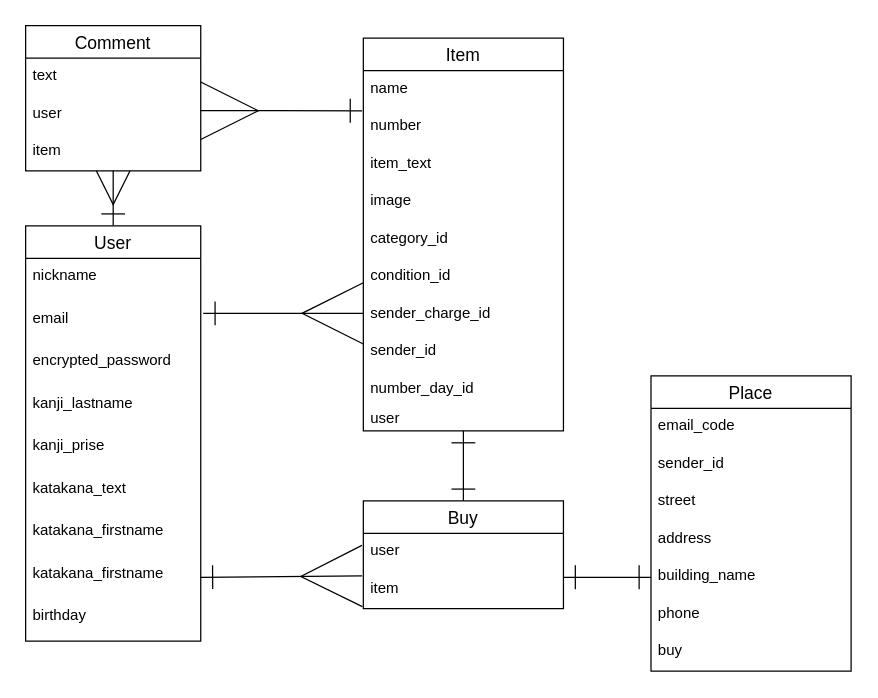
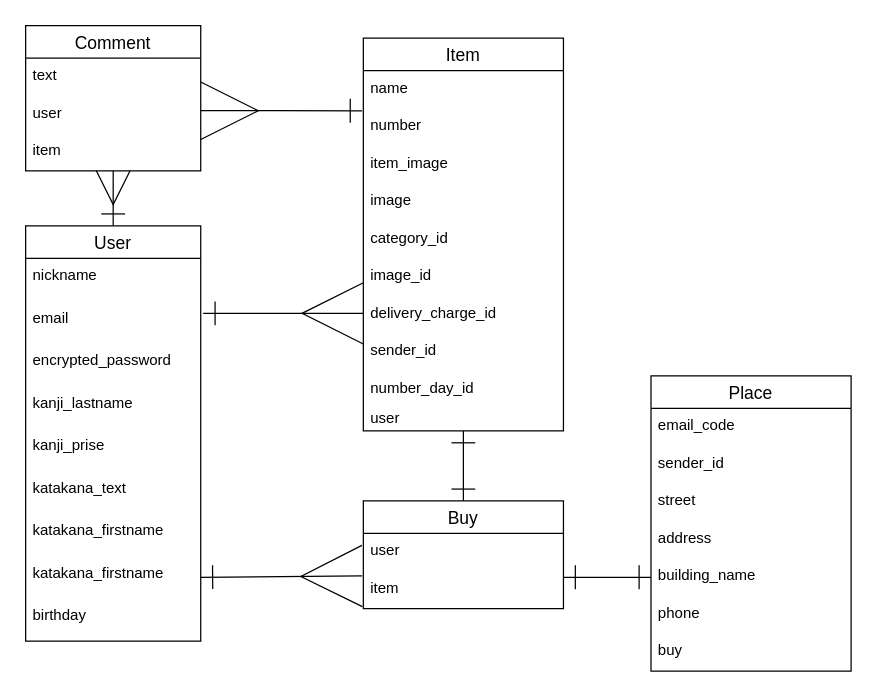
node "item_text": label "item_text" -> "item_image"
node "condition_id": label "condition_id" -> "image_id"
node "sender_charge_id": label "sender_charge_id" -> "delivery_charge_id"
